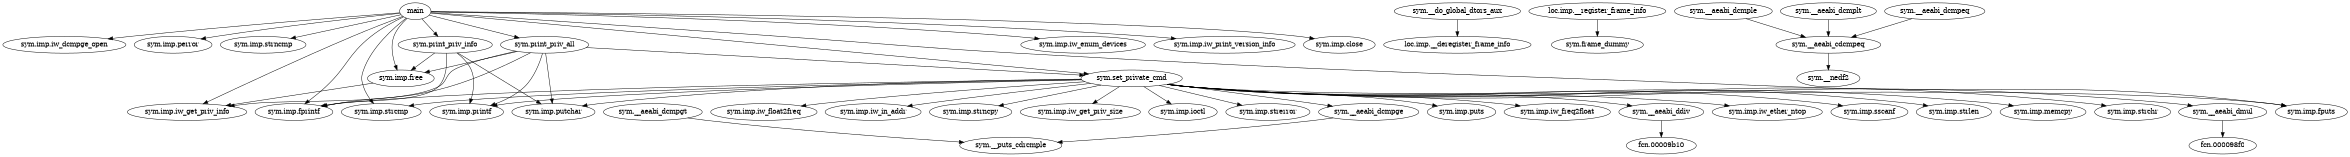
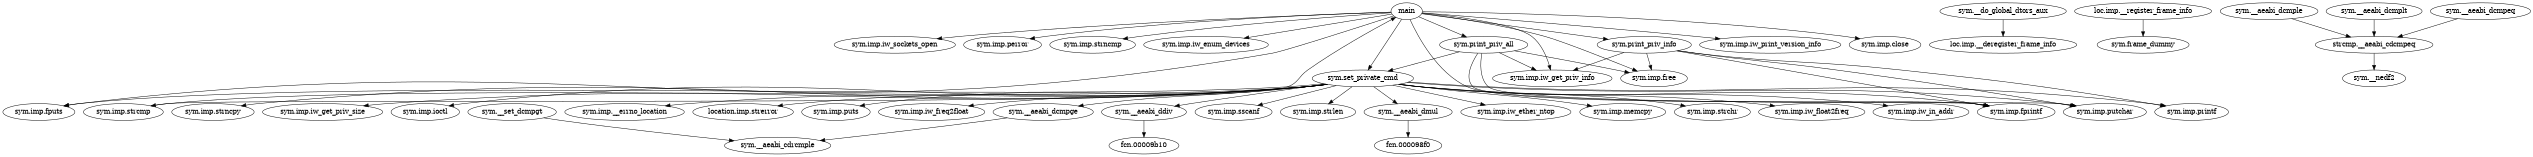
node "sym.imp.iw_dcmpge_open": label "sym.imp.iw_dcmpge_open" -> "sym.imp.iw_sockets_open"
node "sym.__aeabi_cdcmpeq": label "sym.__aeabi_cdcmpeq" -> "strcmp.__aeabi_cdcmpeq"
edge "main" -> "sym.imp.strcmp": reversed
edge "sym.print_priv_all" -> "sym.imp.printf": removed
edge "sym.imp.free" -> "sym.imp.iw_get_priv_info": now "sym.print_priv_info" -> "sym.imp.iw_get_priv_info"
node "sym.imp.__errno_location": added
node "sym.__aeabi_dcmpgt": label "sym.__aeabi_dcmpgt" -> "sym.__set_dcmpgt"
node "sym.imp.strerror": label "sym.imp.strerror" -> "location.imp.strerror"
node "sym.__puts_cdrcmple": label "sym.__puts_cdrcmple" -> "sym.__aeabi_cdrcmple"
